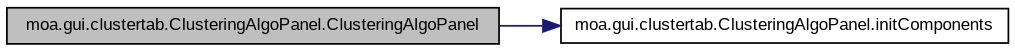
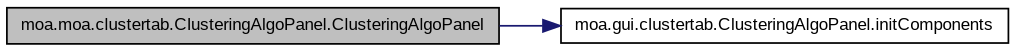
node "moa.gui.clustertab.ClusteringAlgoPanel.ClusteringAlgoPanel": label "moa.gui.clustertab.ClusteringAlgoPanel.ClusteringAlgoPanel" -> "moa.moa.clustertab.ClusteringAlgoPanel.ClusteringAlgoPanel"
